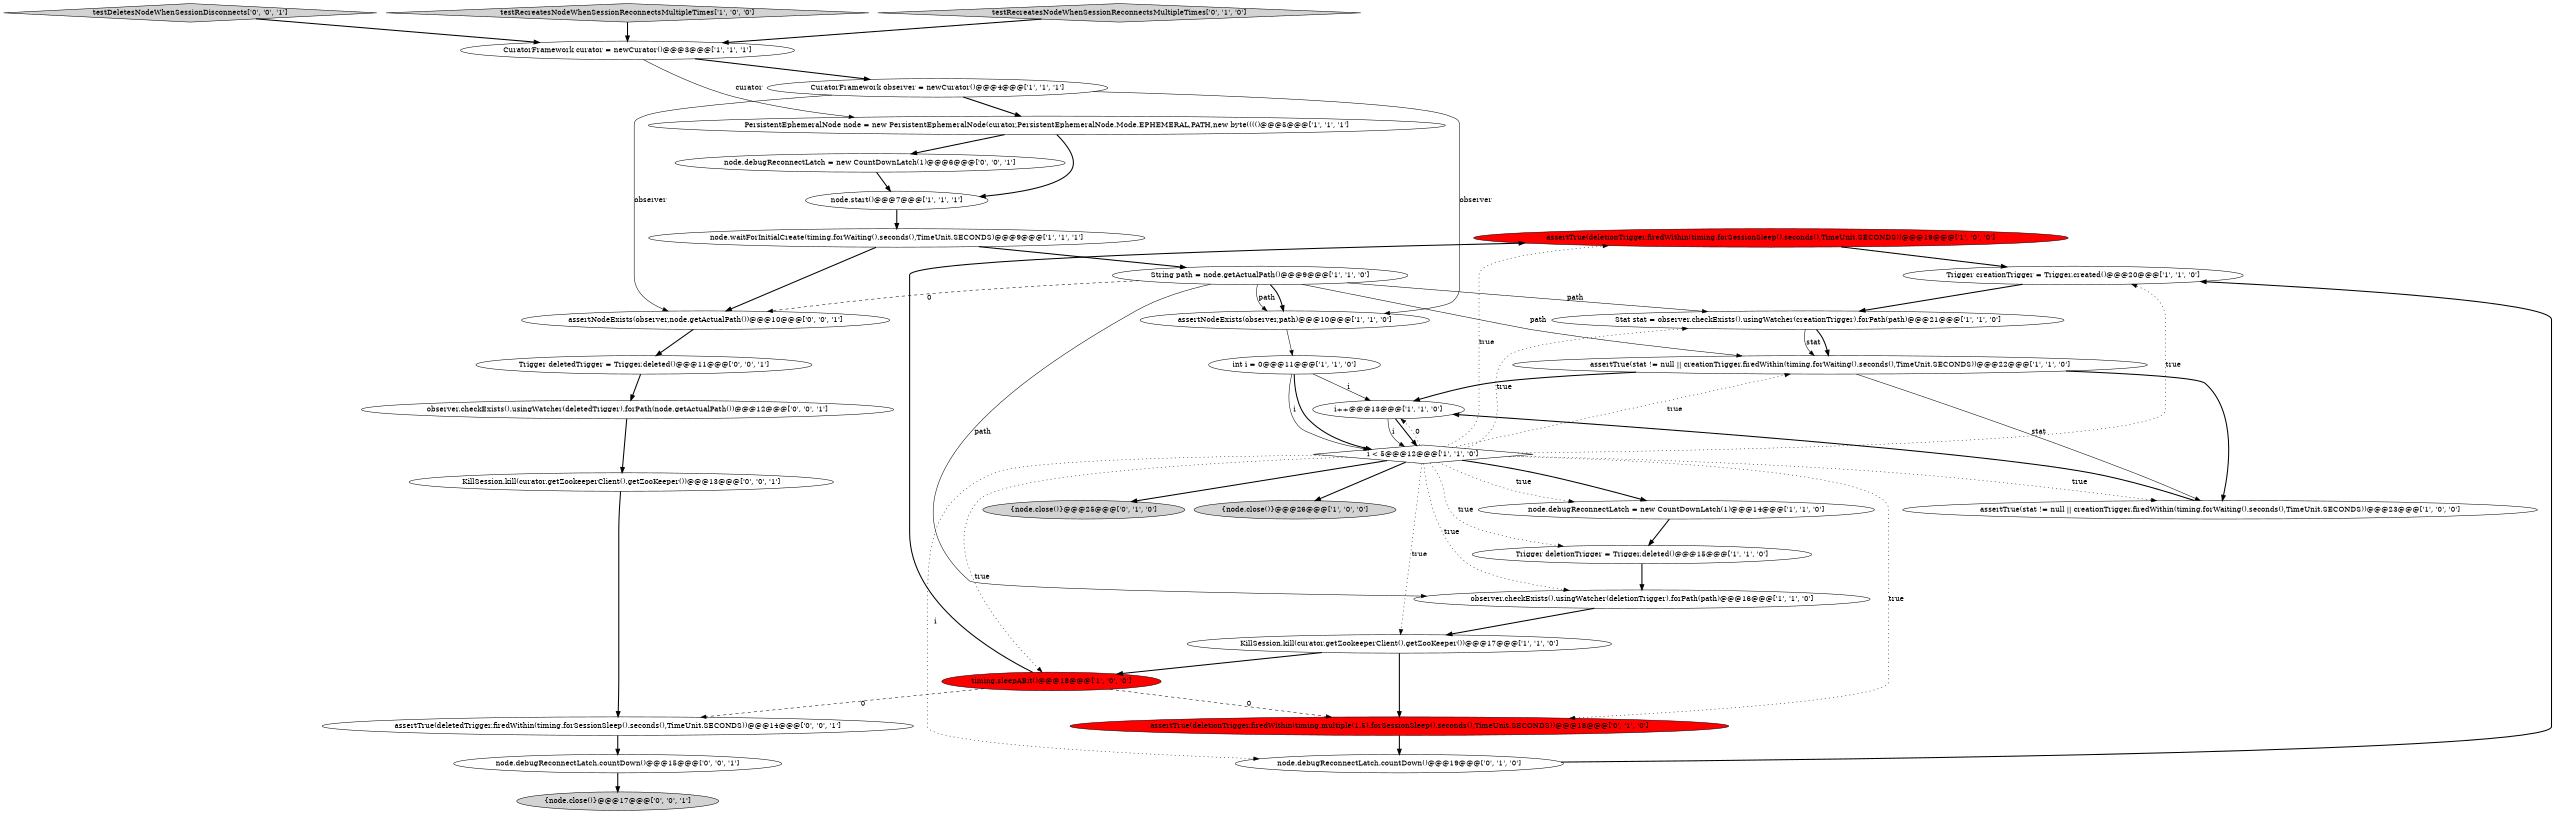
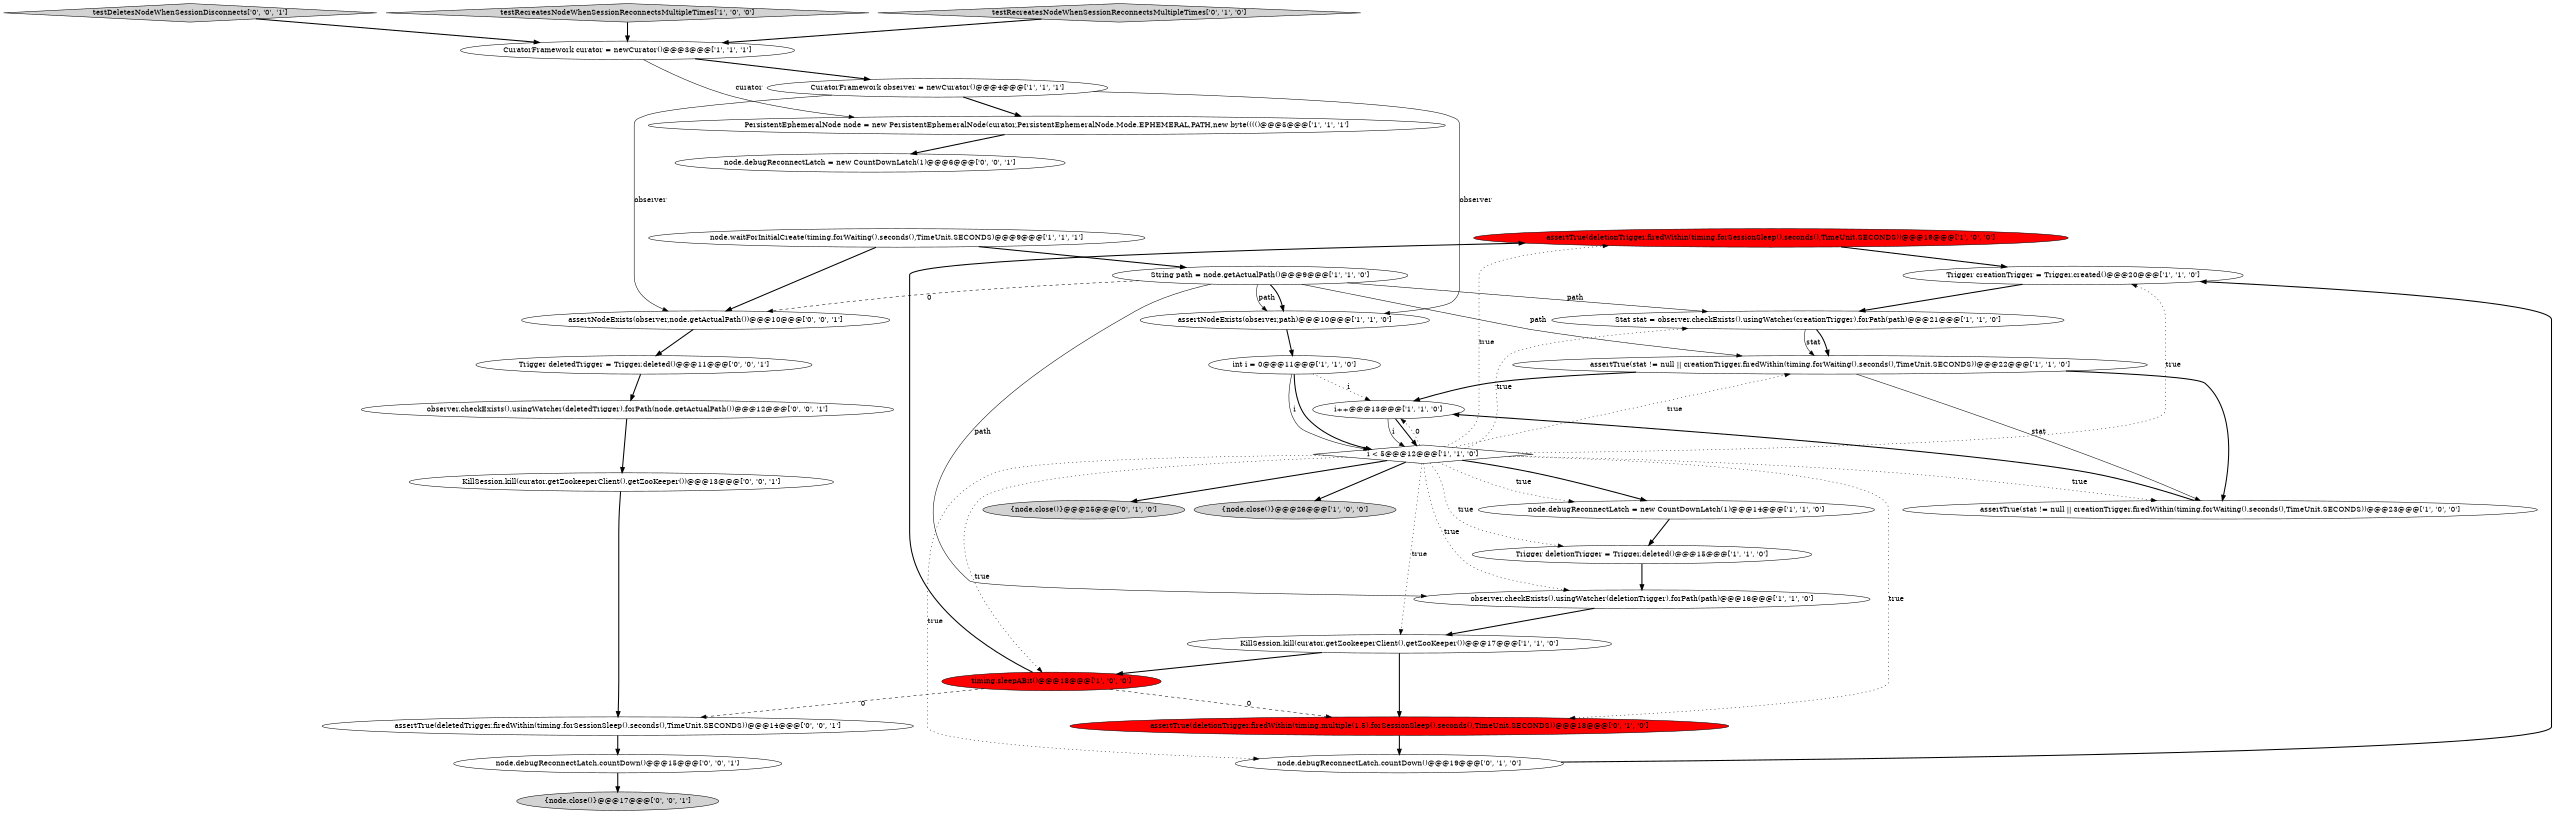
node "node.start()@@@7@@@['1', '1', '1']": removed
edge "assertNodeExists(observer,path)@@@10@@@['1', '1', '0']" -> "int i = 0@@@11@@@['1', '1', '0']": style solid -> bold
edge "int i = 0@@@11@@@['1', '1', '0']" -> "i++@@@13@@@['1', '1', '0']": style solid -> dotted
edge "i < 5@@@12@@@['1', '1', '0']" -> "node.debugReconnectLatch.countDown()@@@19@@@['0', '1', '0']": label "i" -> "true"
